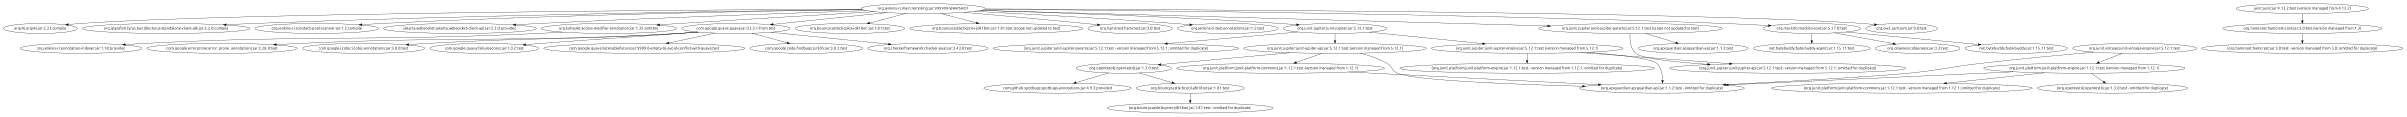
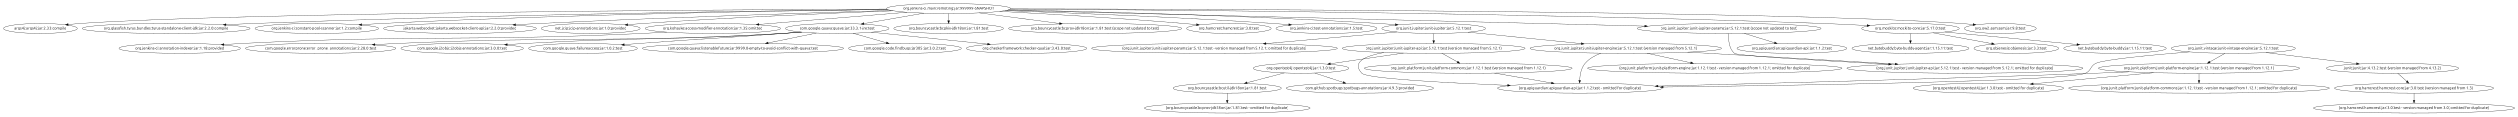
node "net.jcip:jcip-annotations:jar:1.0:provided": added
node "com.google.guava:guava:jar:33.3.1-from:test": label "com.google.guava:guava:jar:33.3.1-from:test" -> "com.google.guava:guava:jar:33.3.1-jre:test"
edge "org.junit.vintage:junit-vintage-engine:jar:5.12.1:test" -> "junit:junit:jar:4.13.2:test (version managed from 4.13.2)": added
